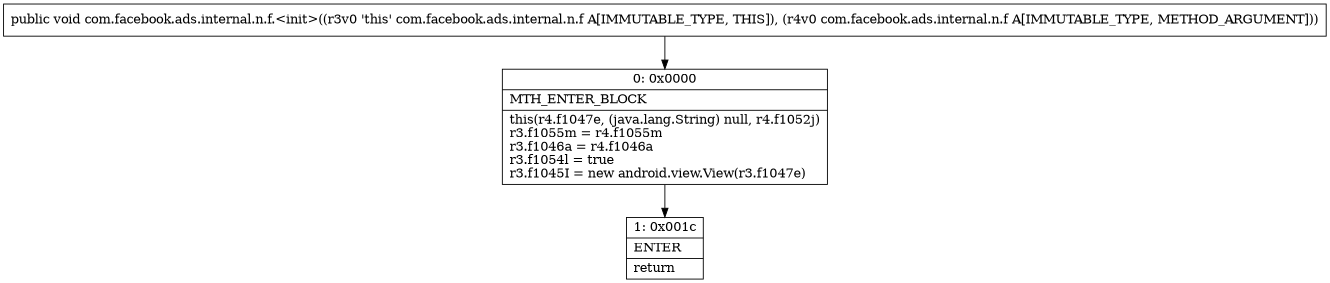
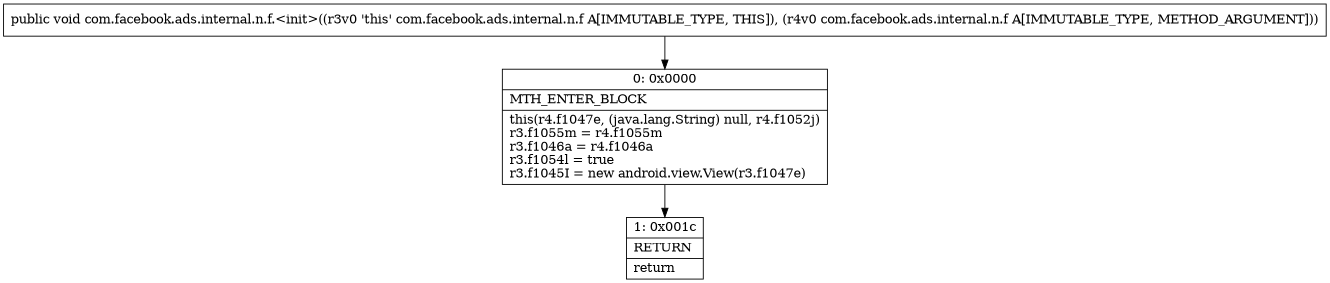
node "1: 0x001c": text "ENTER" -> "RETURN"
